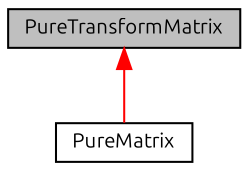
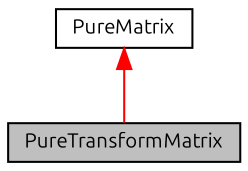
edge "PureMatrix" -> "PureTransformMatrix": reversed
